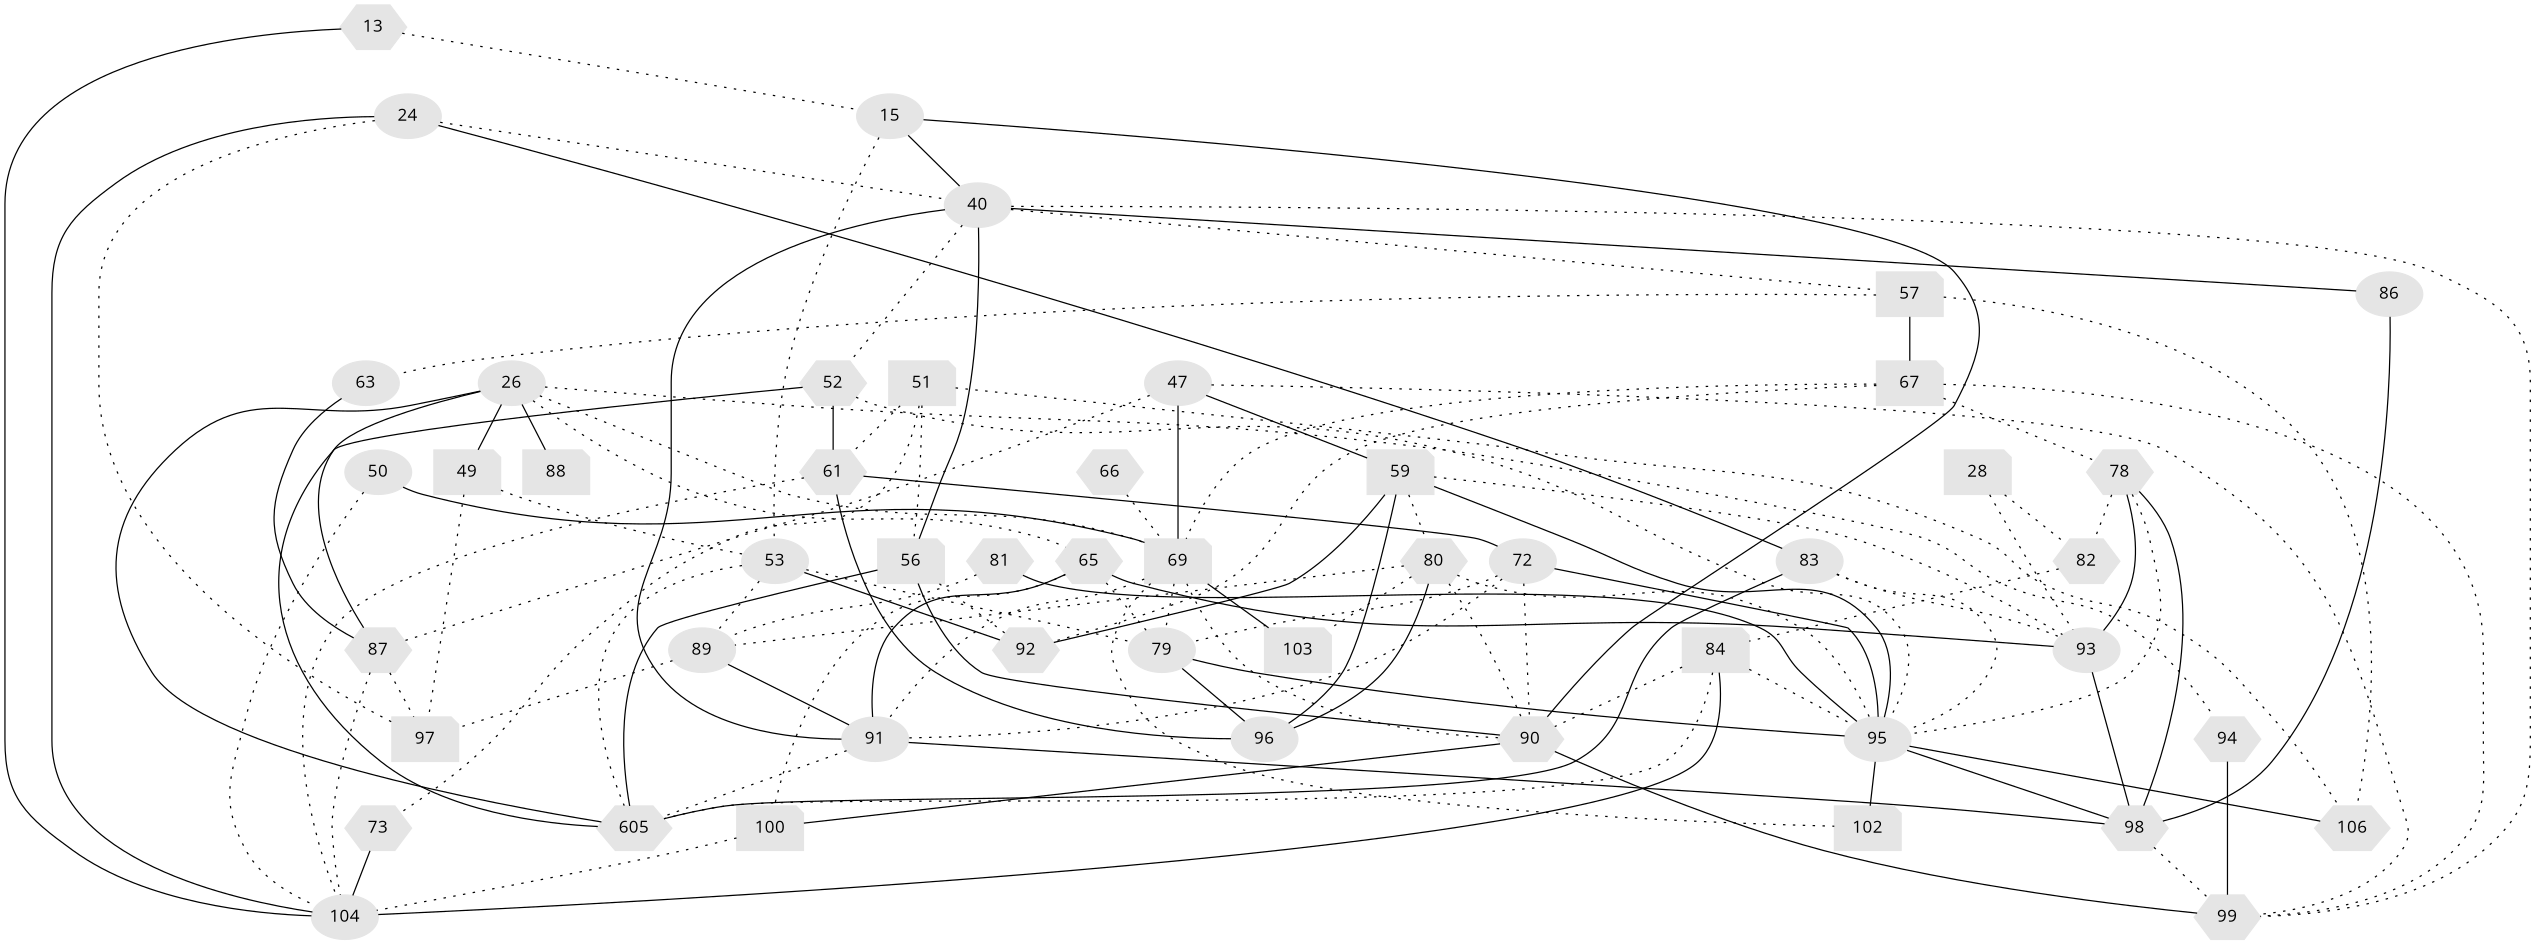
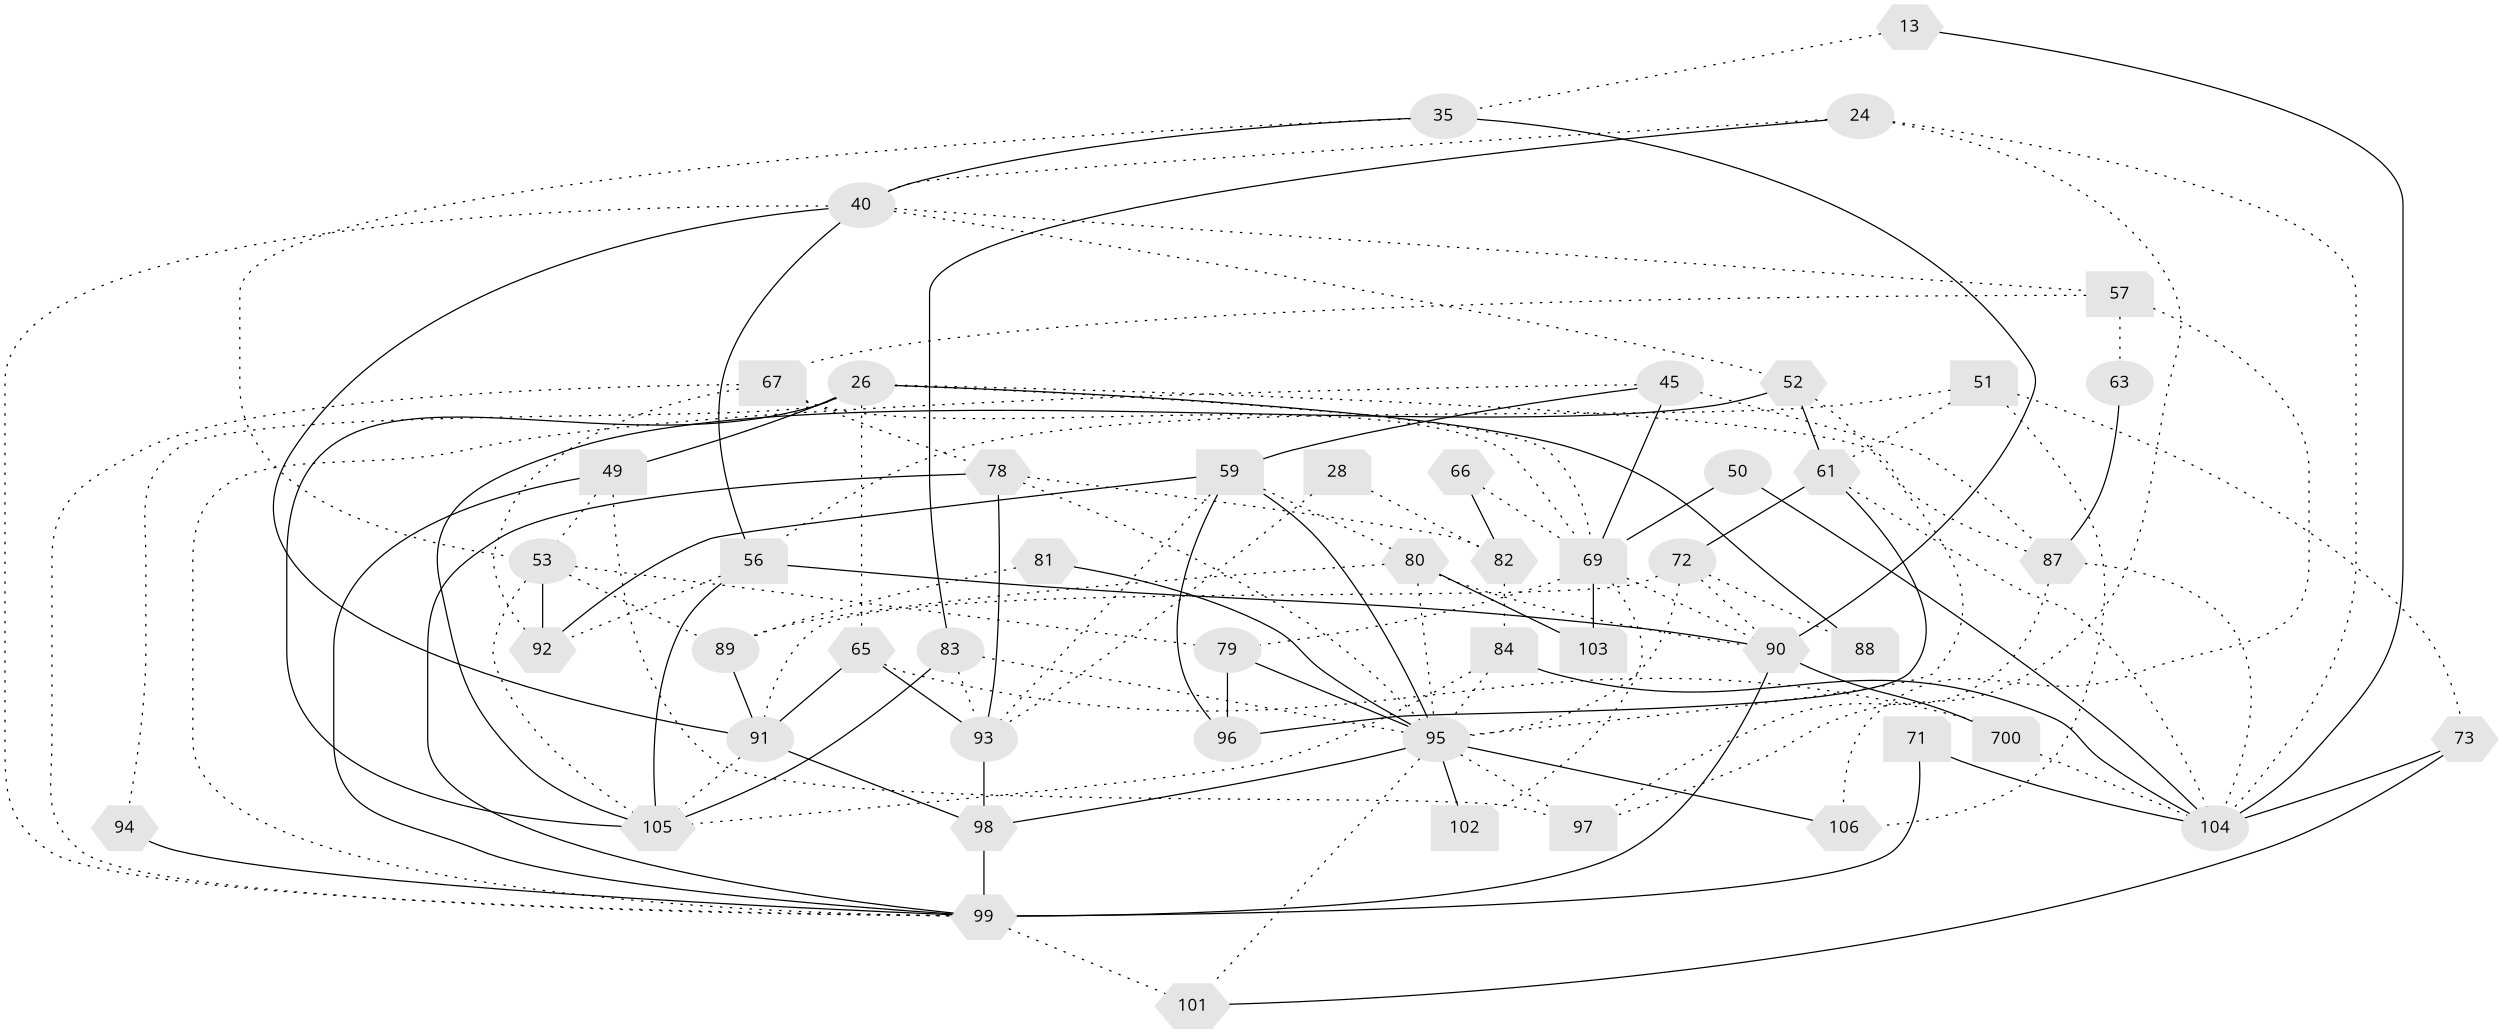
node "15": label "15" -> "35"
node "86": removed
edge "57" -- "67": style solid -> dotted
node "47": label "47" -> "45"
edge "26" -- "87": style solid -> dotted
edge "24" -- "104": style solid -> dotted
edge "66" -- "82": added
edge "80" -- "103": style dotted -> solid
edge "65" -- "79": removed
edge "72" -- "79": now "72" -- "88"
edge "72" -- "95": style solid -> dotted
edge "69" -- "91": removed
edge "78" -- "98": now "78" -- "99"
edge "80" -- "96": removed
edge "89" -- "97": now "95" -- "97"
edge "84" -- "90": removed
edge "50" -- "104": style dotted -> solid
node "71": added
node "605": label "605" -> "105"
node "100": label "100" -> "700"
edge "49" -- "99": added
edge "98" -- "99": style dotted -> solid
node "101": added
